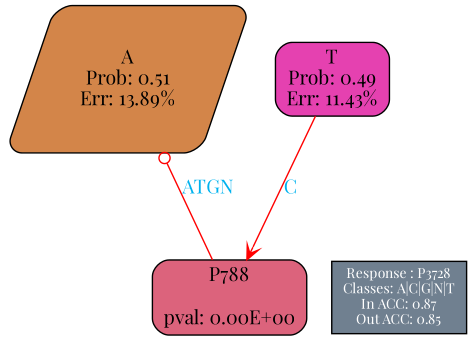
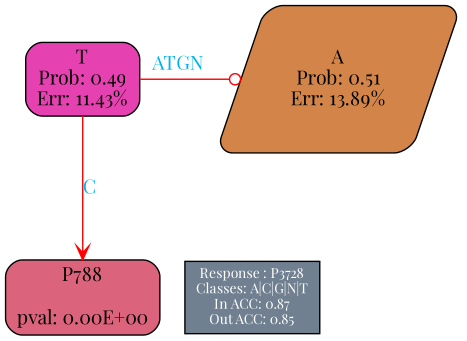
edge "P788 pval: 0.00E+00" -> "A Prob: 0.51 Err: 13.89%": now "T Prob: 0.49 Err: 11.43%" -> "A Prob: 0.51 Err: 13.89%"
